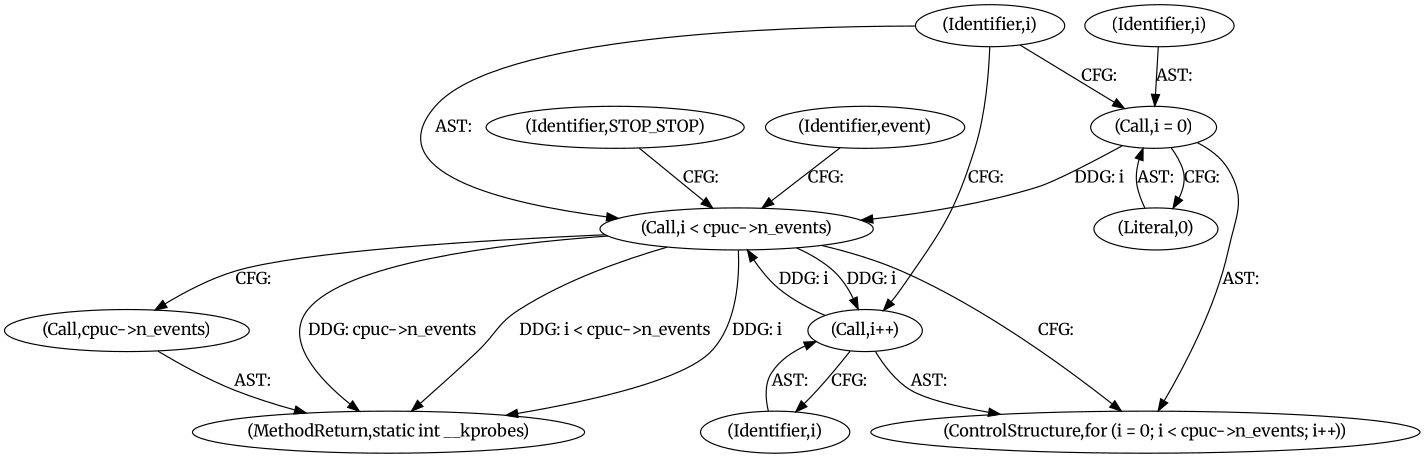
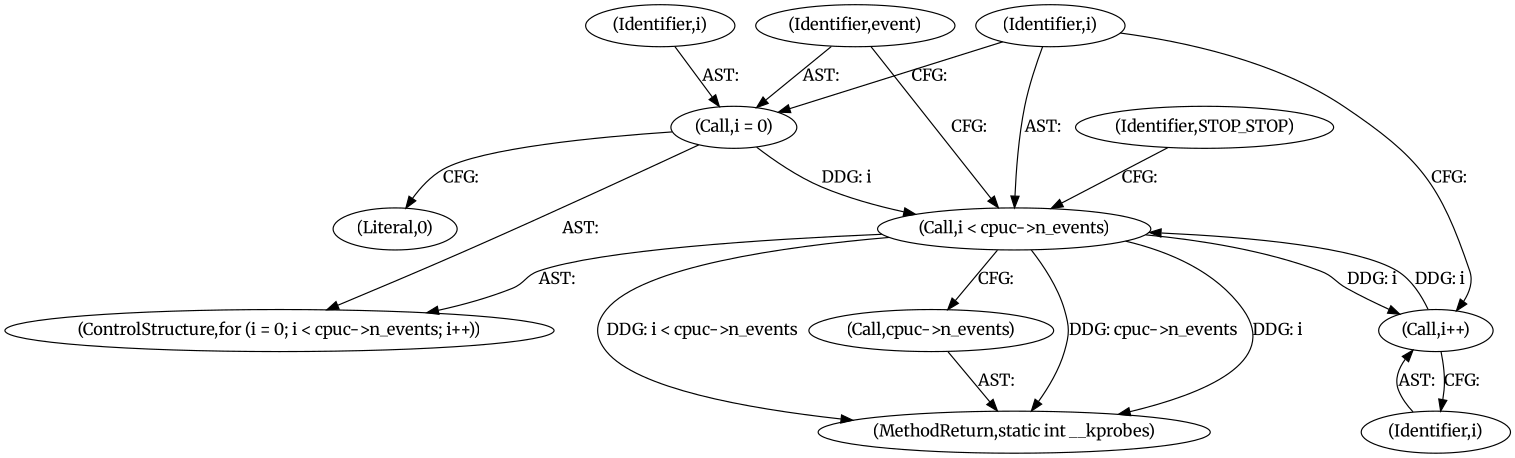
edge "(Literal,0)" -> "(Call,i = 0)": now "(Identifier,event)" -> "(Call,i = 0)"
edge "(Call,i < cpuc->n_events)" -> "(ControlStructure,for (i = 0; i < cpuc->n_events; i++))": label "CFG: " -> "AST: "
edge "(Call,i++)" -> "(ControlStructure,for (i = 0; i < cpuc->n_events; i++))": removed, label "AST:"
